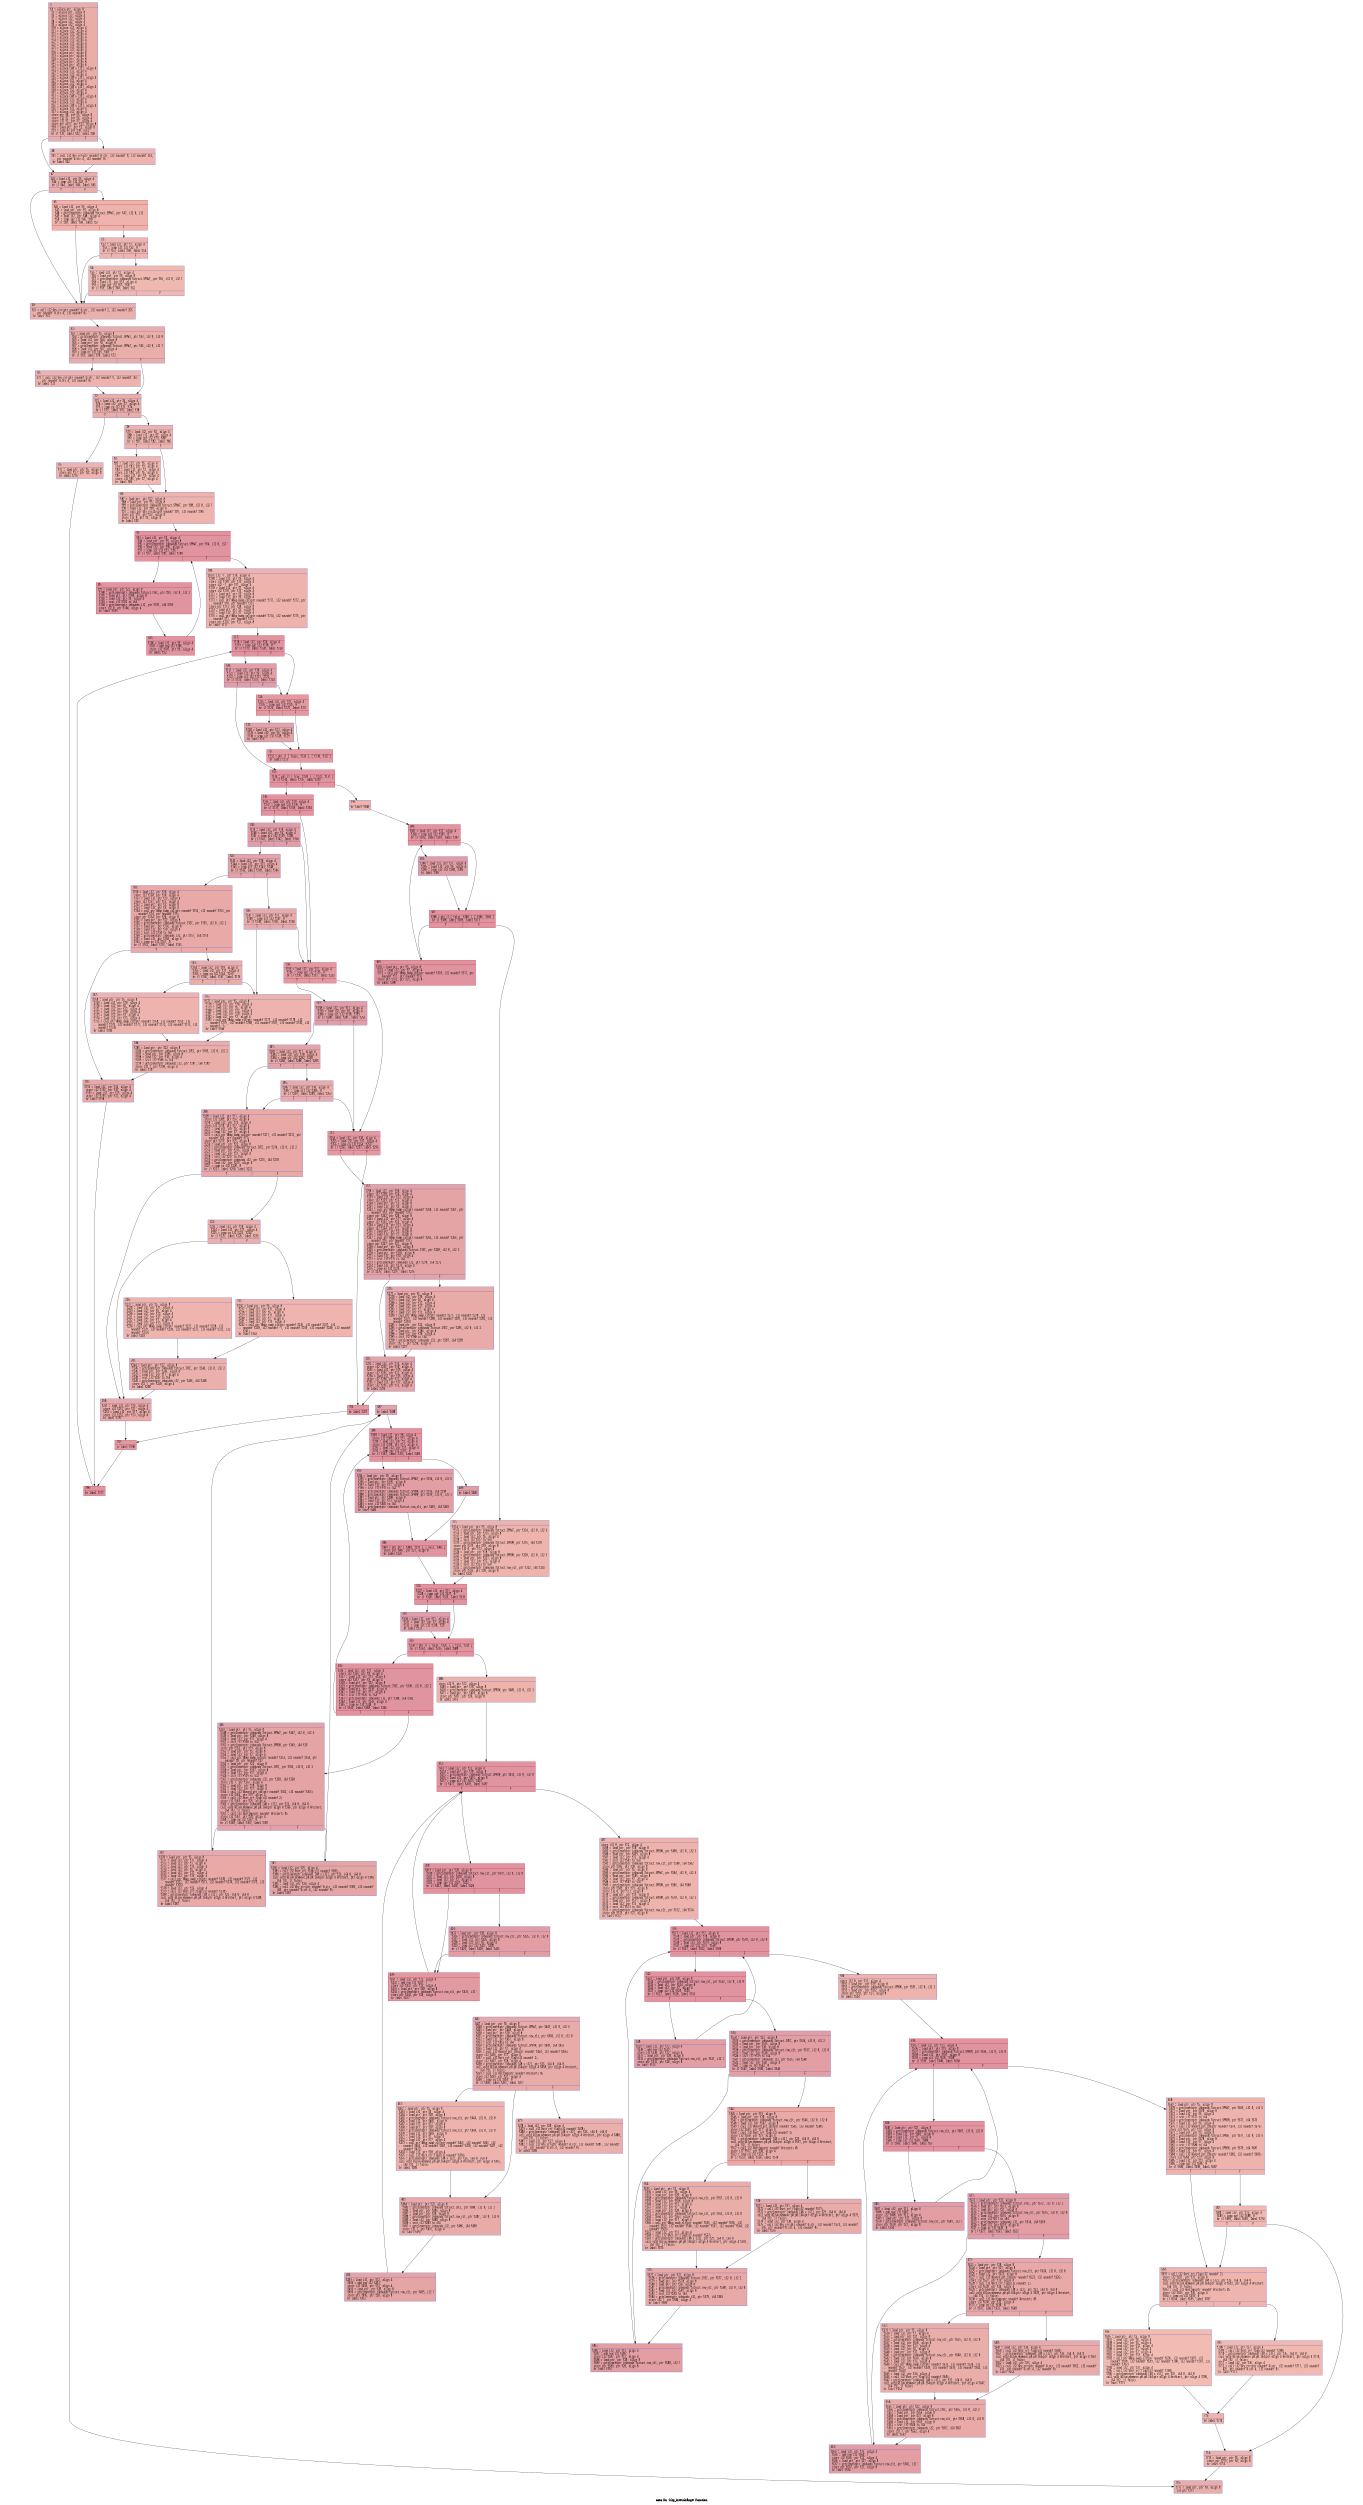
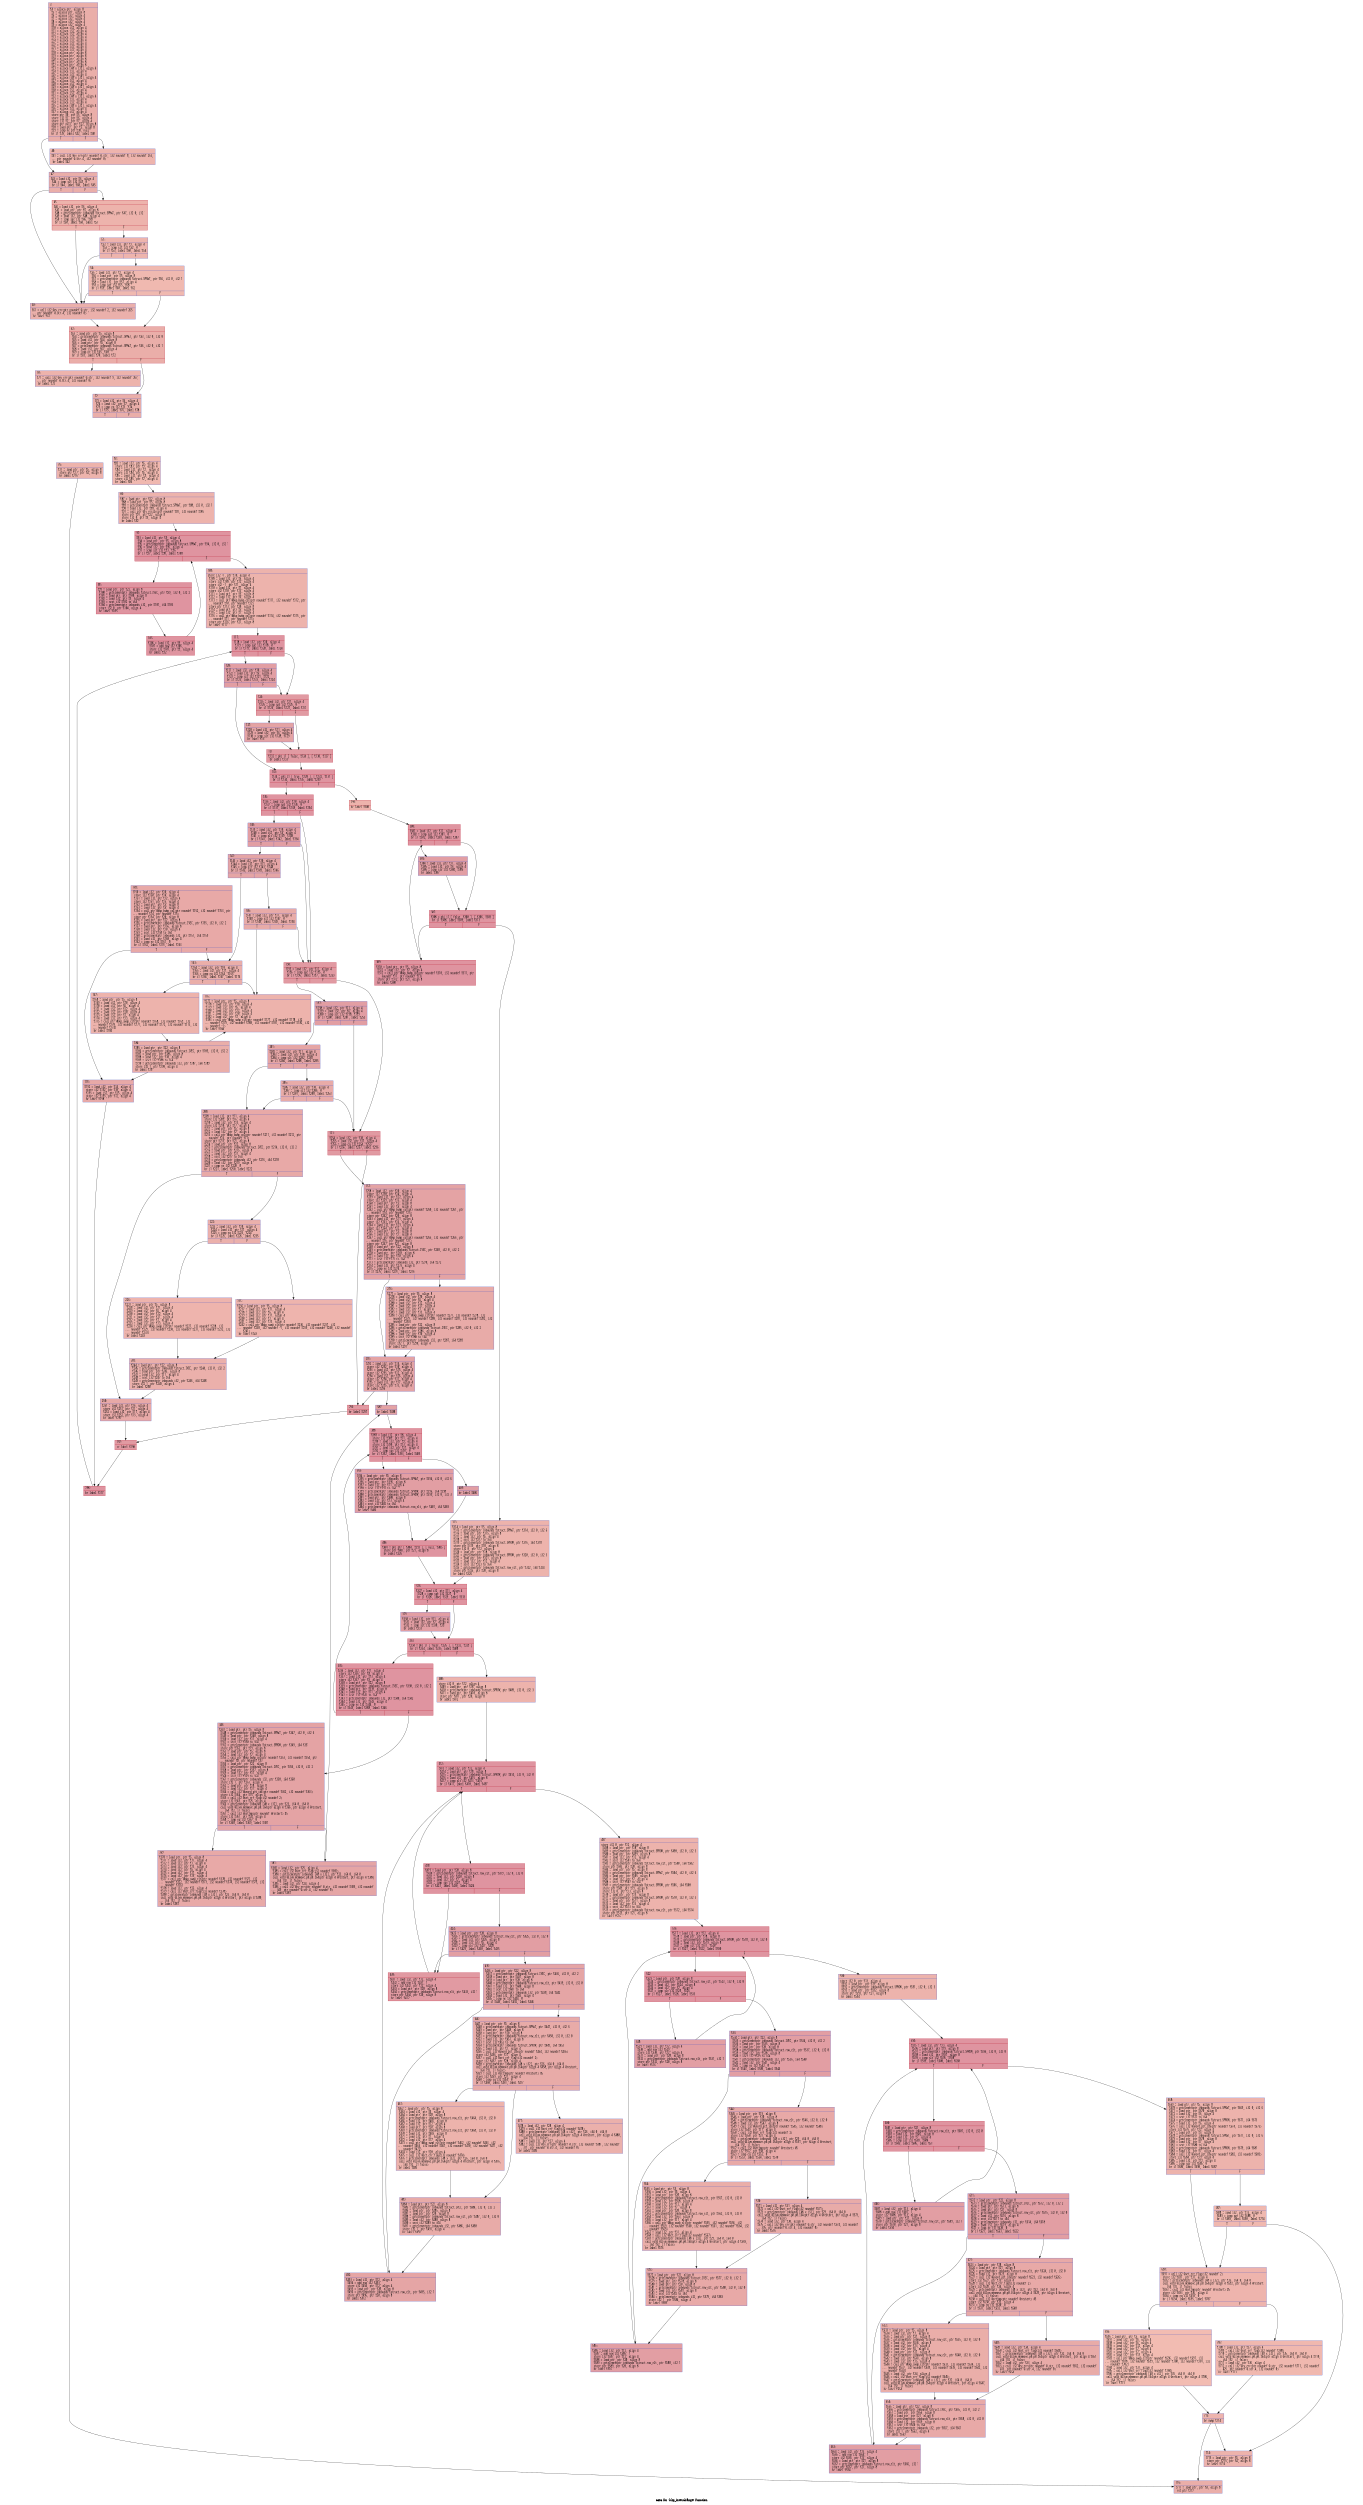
edge "54:" -> "62:": added
node "62:": color #3d50c3ff -> #b70d28ff
edge "70:" -> "72:": removed
node "78:": removed
edge "72:" -> "76:": removed
node "299:": color #3d50c3ff -> #b70d28ff
edge "142:" -> "149:": now "142:" -> "163:"
edge "176:" -> "184:": reversed
edge "222:" -> "250:": now "222:" -> "226:"
edge "369:" -> "387:": now "291:" -> "387:"
node "435:": added
node "544:": color #b70d28ff -> #3d50c3ff
node "713:": text "br label %714" -> "br swap %714"
edge "714:" -> "716:": now "713:" -> "716:"
